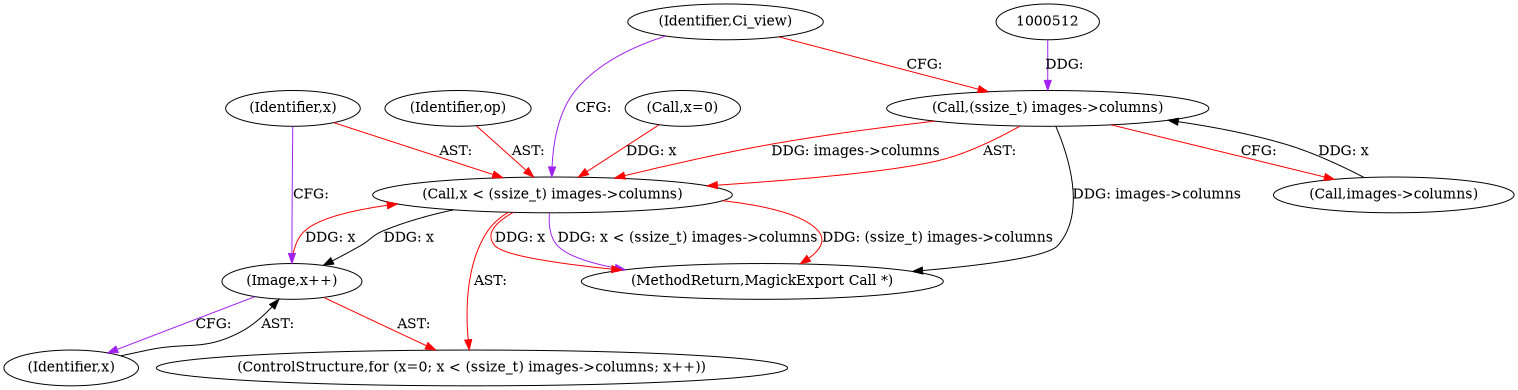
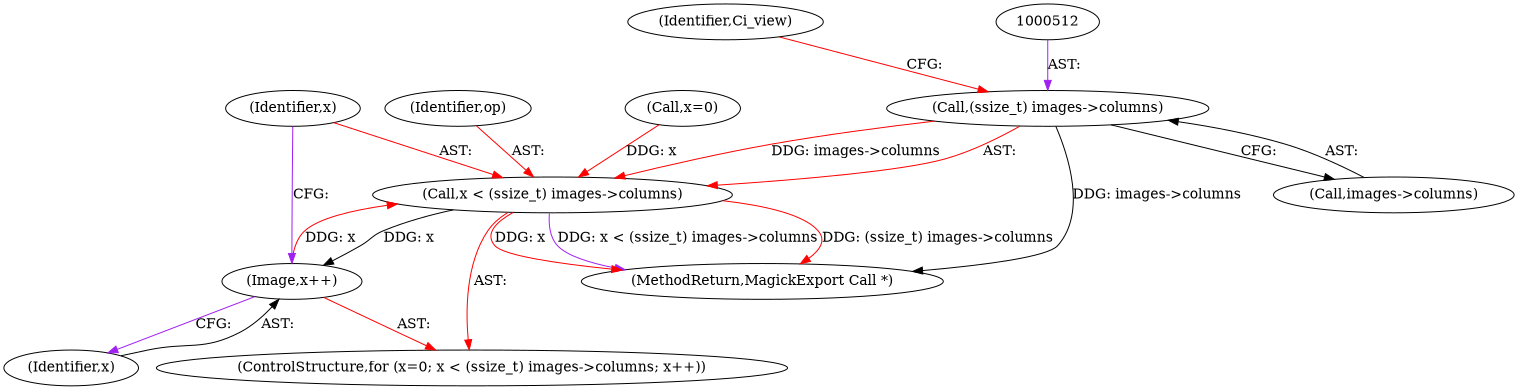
edge "1000512" -> "(Call,(ssize_t) images->columns)": label "DDG: " -> "AST: "
edge "(Identifier,Ci_view)" -> "(Call,x < (ssize_t) images->columns)": removed, label "CFG:"
edge "(Call,(ssize_t) images->columns)" -> "(Call,images->columns)": color red -> black
edge "(Call,images->columns)" -> "(Call,(ssize_t) images->columns)": label "DDG: x" -> "AST: "
